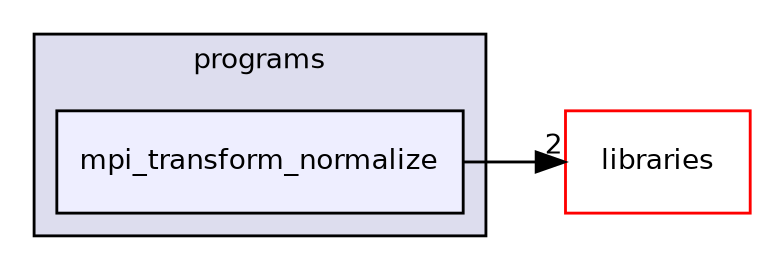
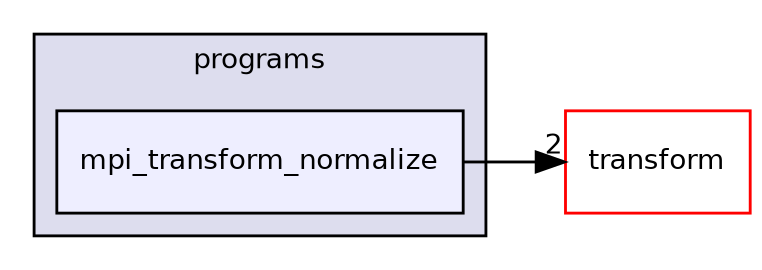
node "libraries": label "libraries" -> "transform"
